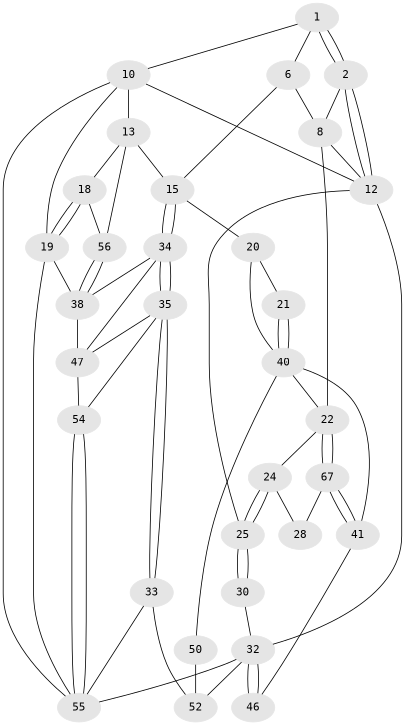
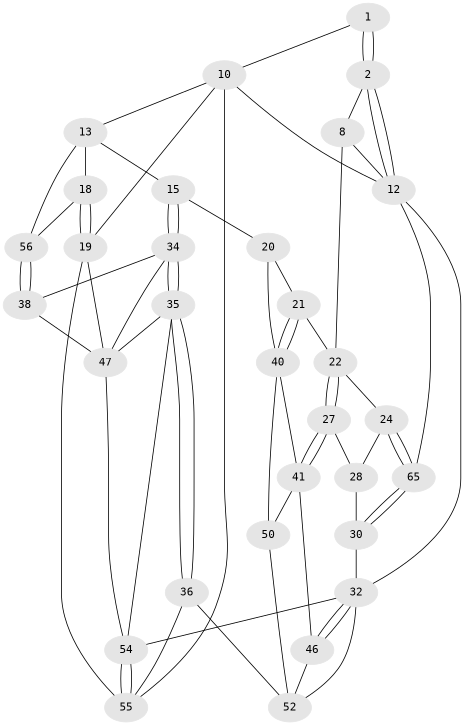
node "6": removed
edge "19" -- "38": now "19" -- "47"
edge "40" -- "22": now "21" -- "22"
node "67": label "67" -> "27"
edge "41" -- "50": added
edge "28" -- "30": added
node "25": label "25" -> "65"
node "33": label "33" -> "36"
edge "46" -- "52": added
edge "32" -- "55": now "32" -- "54"
